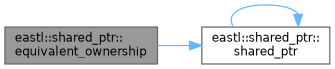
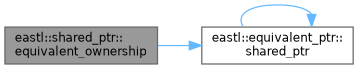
node "eastl::shared_ptr:: shared_ptr": label "eastl::shared_ptr:: shared_ptr" -> "eastl::equivalent_ptr:: shared_ptr"
